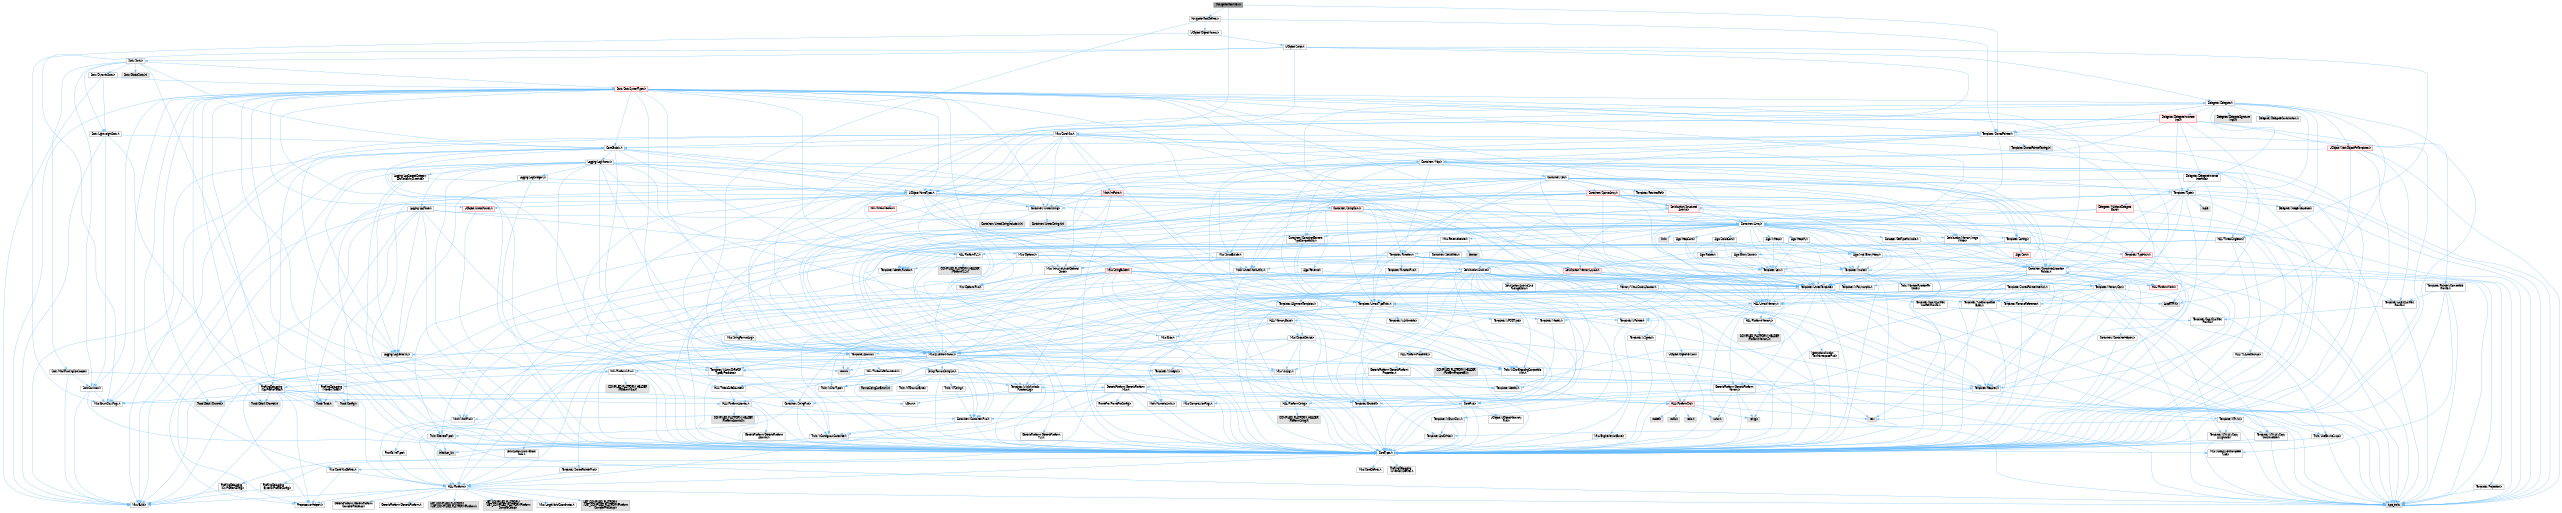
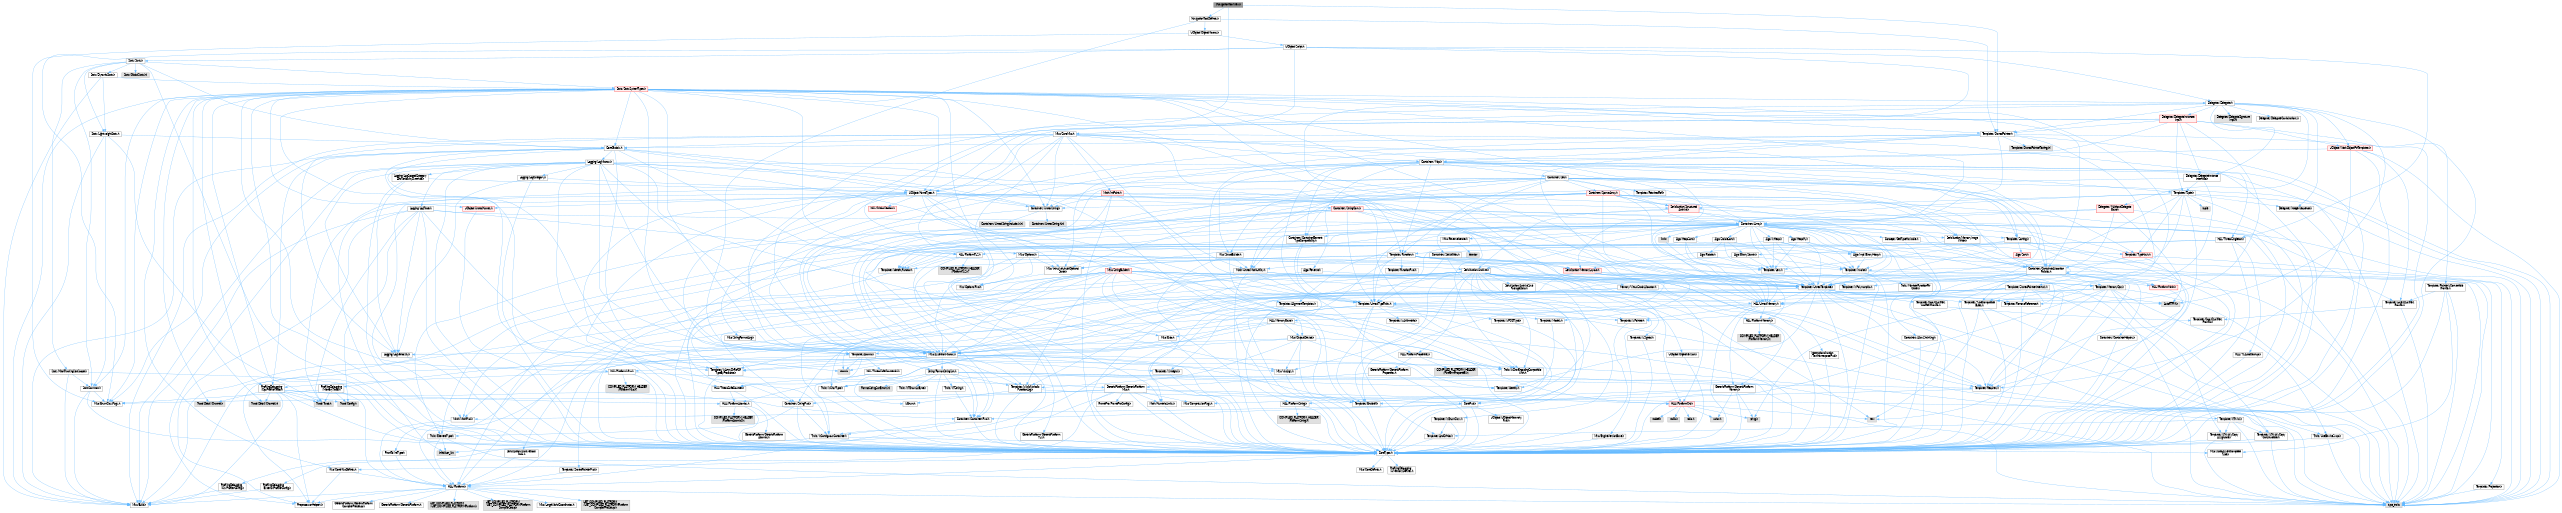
edge "Algo/StableSort.h" -> "Templates/UnrealTemplate.h": now "limits" -> "Templates/UnrealTemplate.h"
edge "Templates/SharedPointerInternals.h" -> "AutoRTFM.h": added
edge "Templates/Invoke.h" -> "type_traits": added
node "Containers/AllowShrinking.h": added
